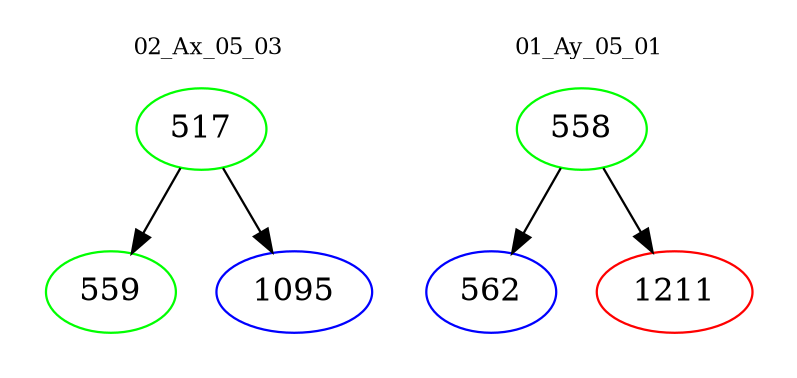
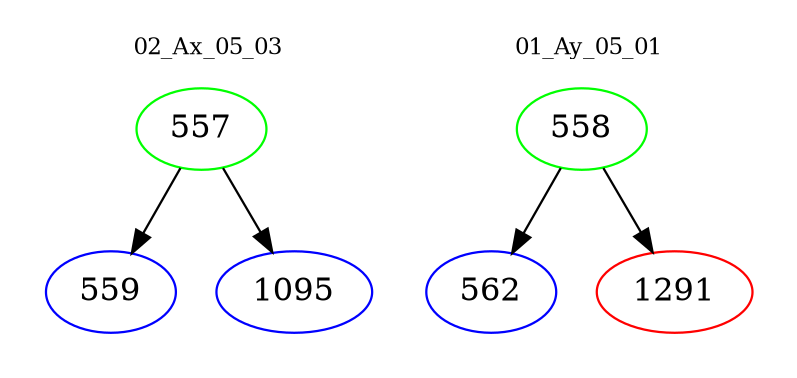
node "517": label "517" -> "557"
node "559": color green -> blue
node "1211": label "1211" -> "1291"
